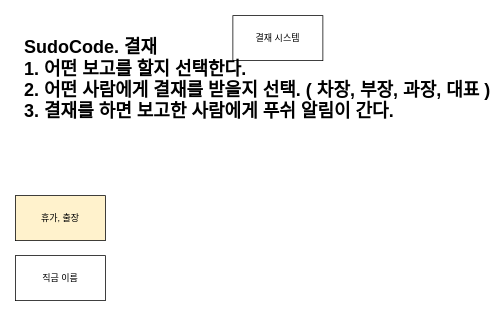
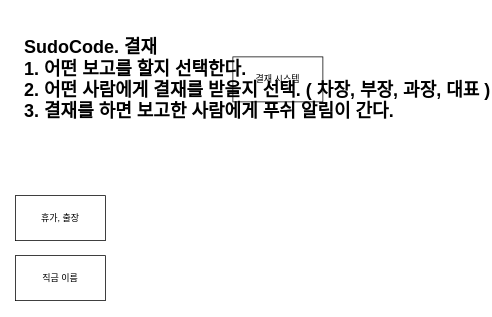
node "결재 시스템": moved (278, 38) -> (278, 79)
node "휴가, 출장": fillcolor #fff2cc -> #ffffff
